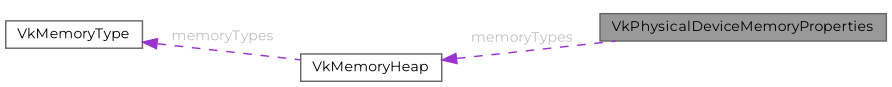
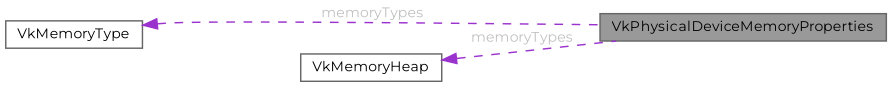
edge "VkMemoryHeap" -> "VkMemoryType": now "VkPhysicalDeviceMemoryProperties" -> "VkMemoryType"
